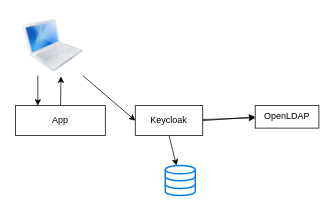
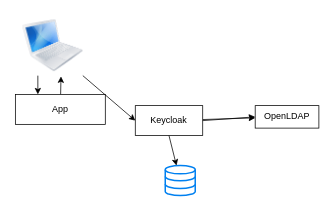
node "App": moved (60, 120) -> (60, 109)
